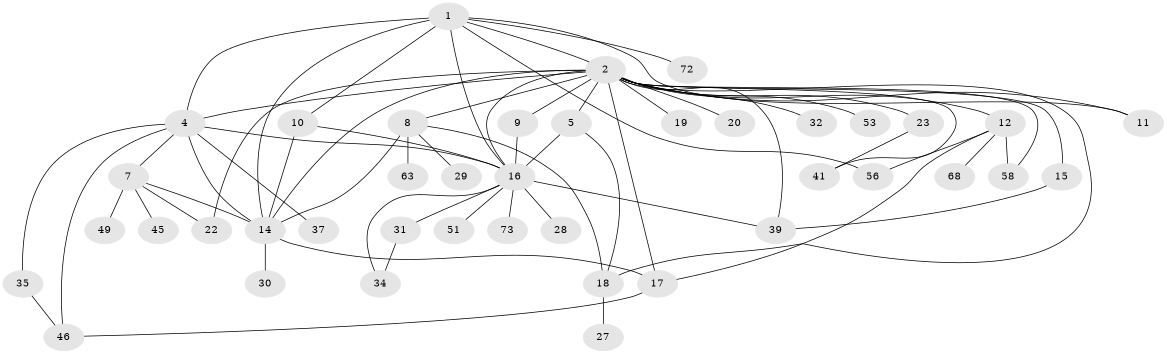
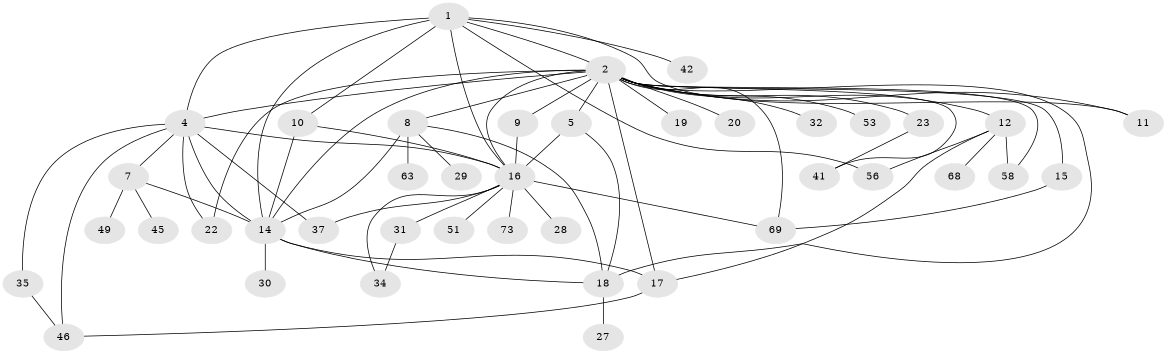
node "72": label "72" -> "42"
edge "7" -- "22": now "4" -- "22"
edge "16" -- "37": added
node "39": label "39" -> "69"
edge "14" -- "18": added
